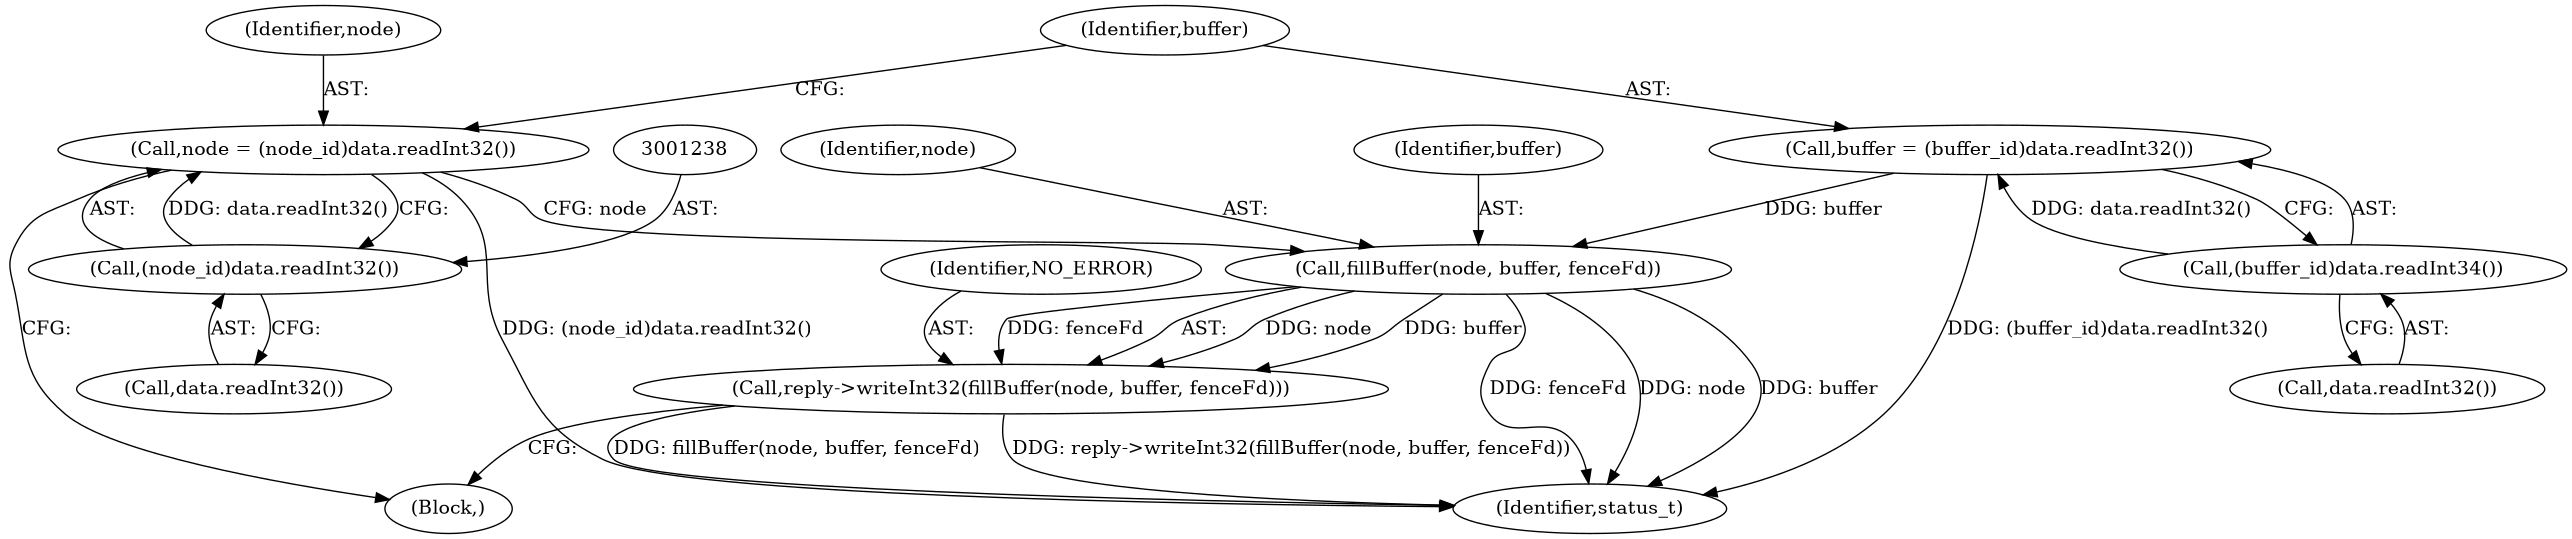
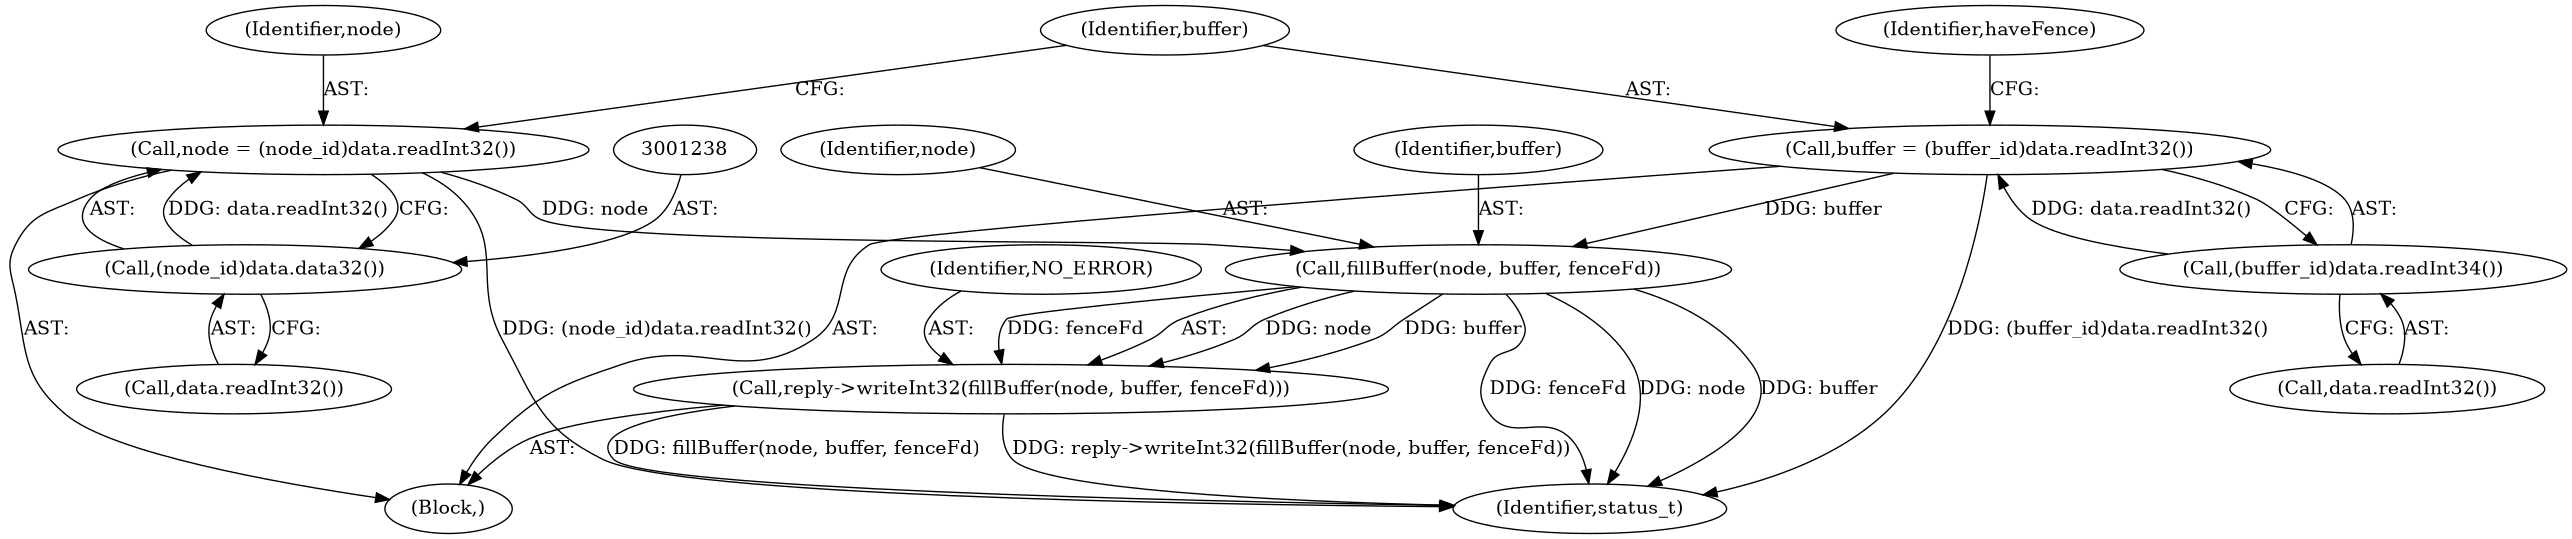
node "(Identifier,haveFence)": added
edge "(Call,node = (node_id)data.readInt32())" -> "(Call,fillBuffer(node, buffer, fenceFd))": label "CFG: node" -> "DDG: node"
edge "(Call,buffer = (buffer_id)data.readInt32())" -> "(Block,)": added, label "AST:"
node "(Call,(node_id)data.readInt32())": label "(Call,(node_id)data.readInt32())" -> "(Call,(node_id)data.data32())"
edge "(Call,node = (node_id)data.readInt32())" -> "(Block,)": label "CFG: " -> "AST: "
edge "(Call,reply->writeInt32(fillBuffer(node, buffer, fenceFd)))" -> "(Block,)": label "CFG: " -> "AST: "
